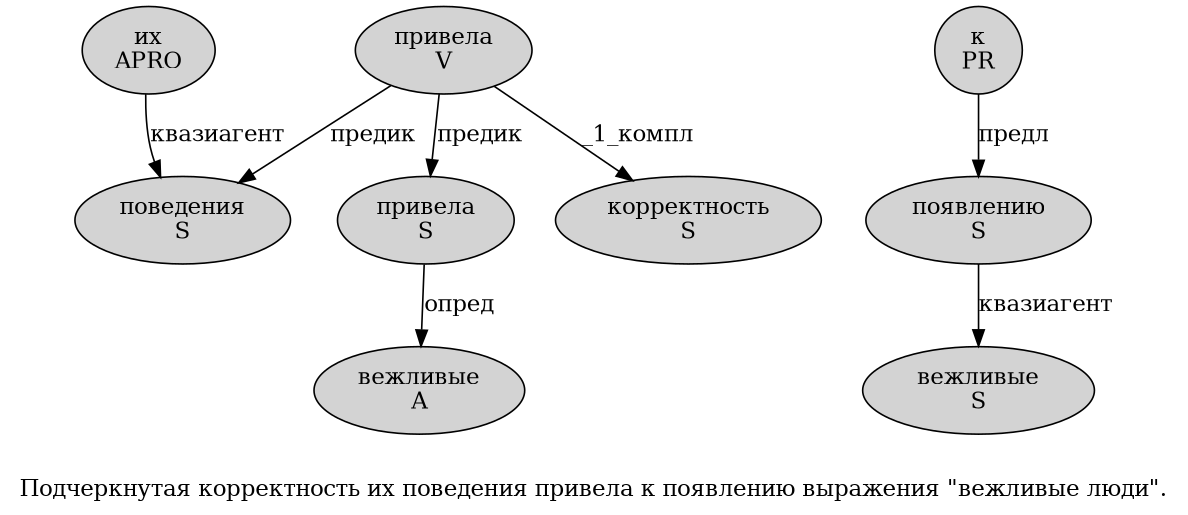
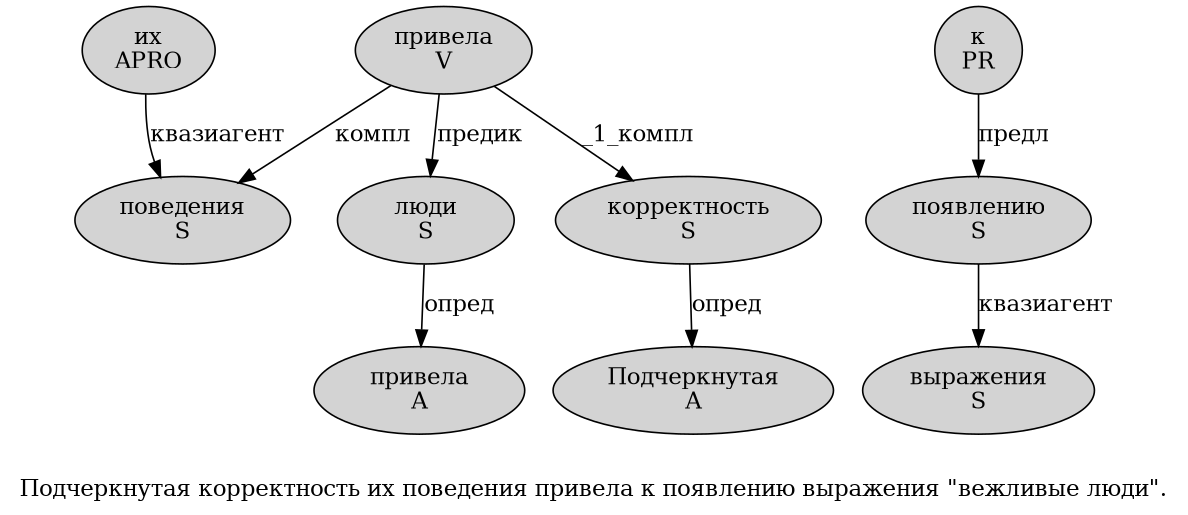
edge "привела V" -> "поведения S": label "предик" -> "компл"
node "привела S": label "привела S" -> "люди S"
node "вежливые A": label "вежливые A" -> "привела A"
node "Подчеркнутая A": added
node "вежливые S": label "вежливые S" -> "выражения S"
